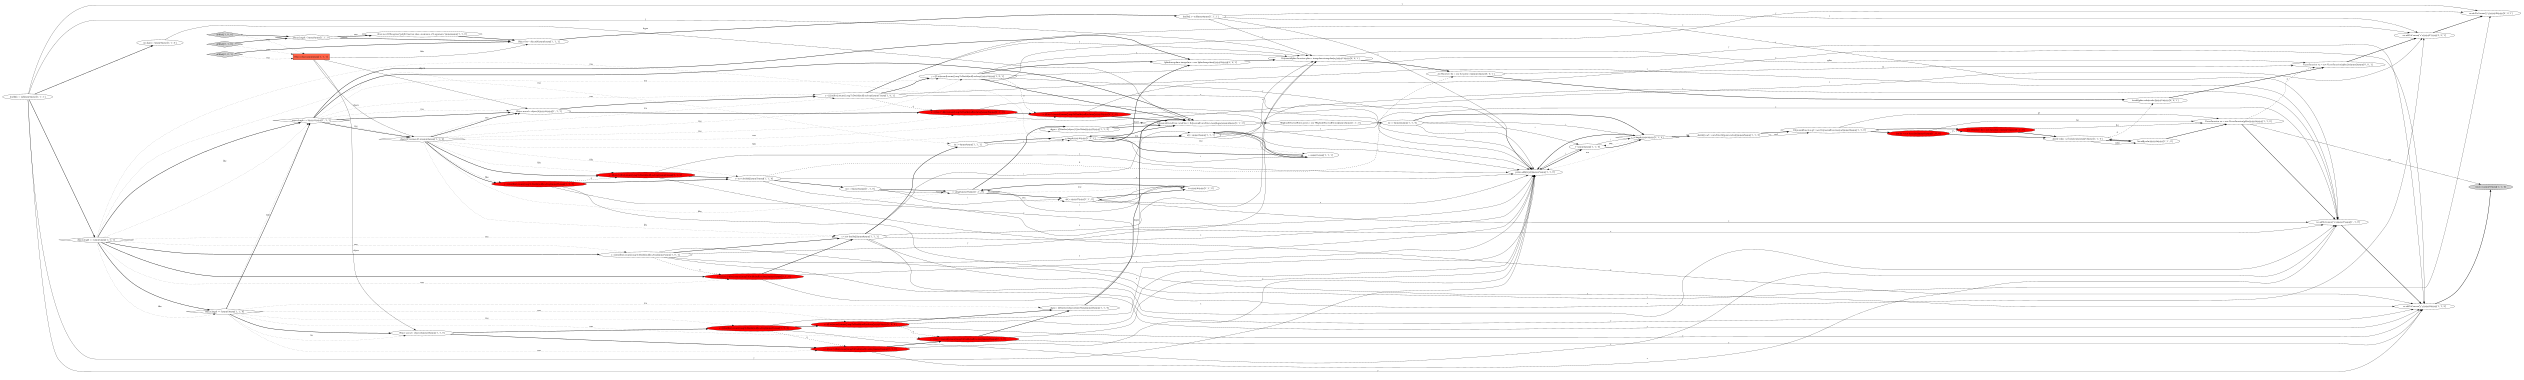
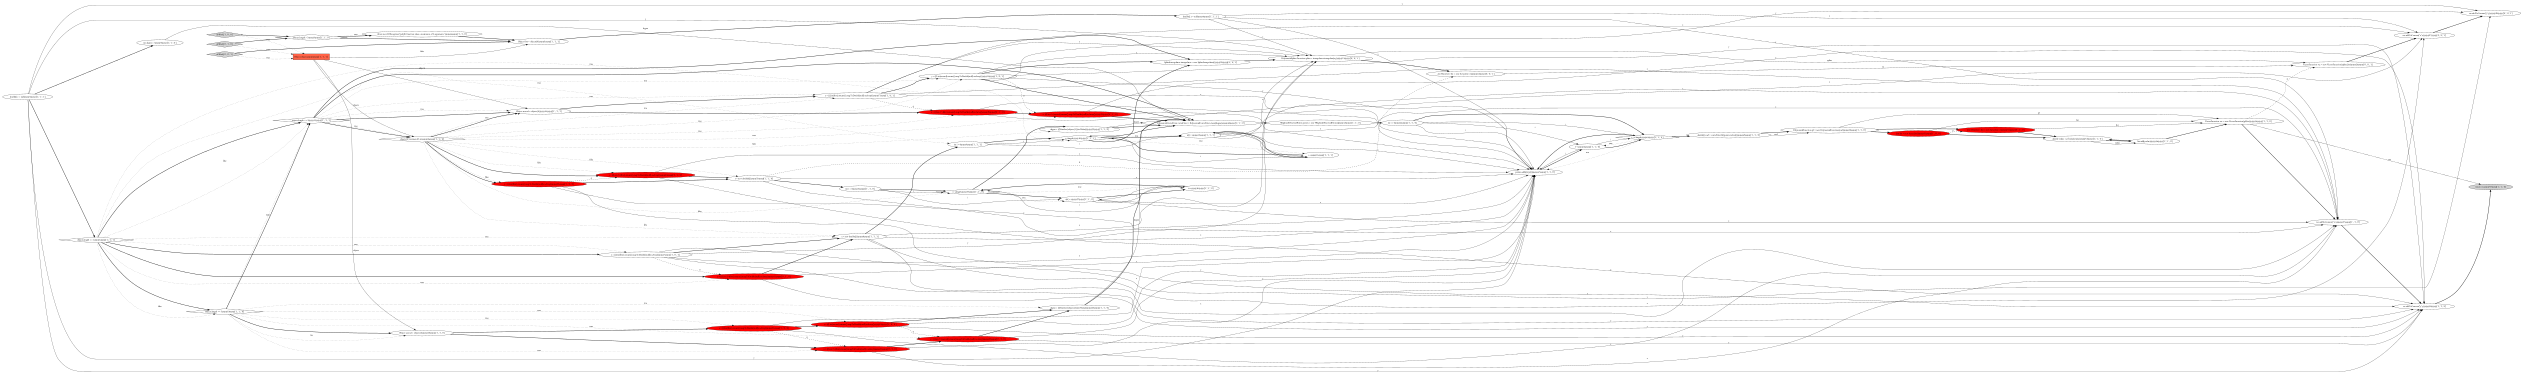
node "list.add(spline.value(xvalue))@@@24@@@['0', '0', '1']": removed
edge "x = new double((((@@@8@@@['1', '1', '1']" -> "x(i( = i@@@12@@@['1', '1', '1']": now "int i = 0@@@9@@@['1', '1', '1']" -> "x(i( = i@@@12@@@['1', '1', '1']"
